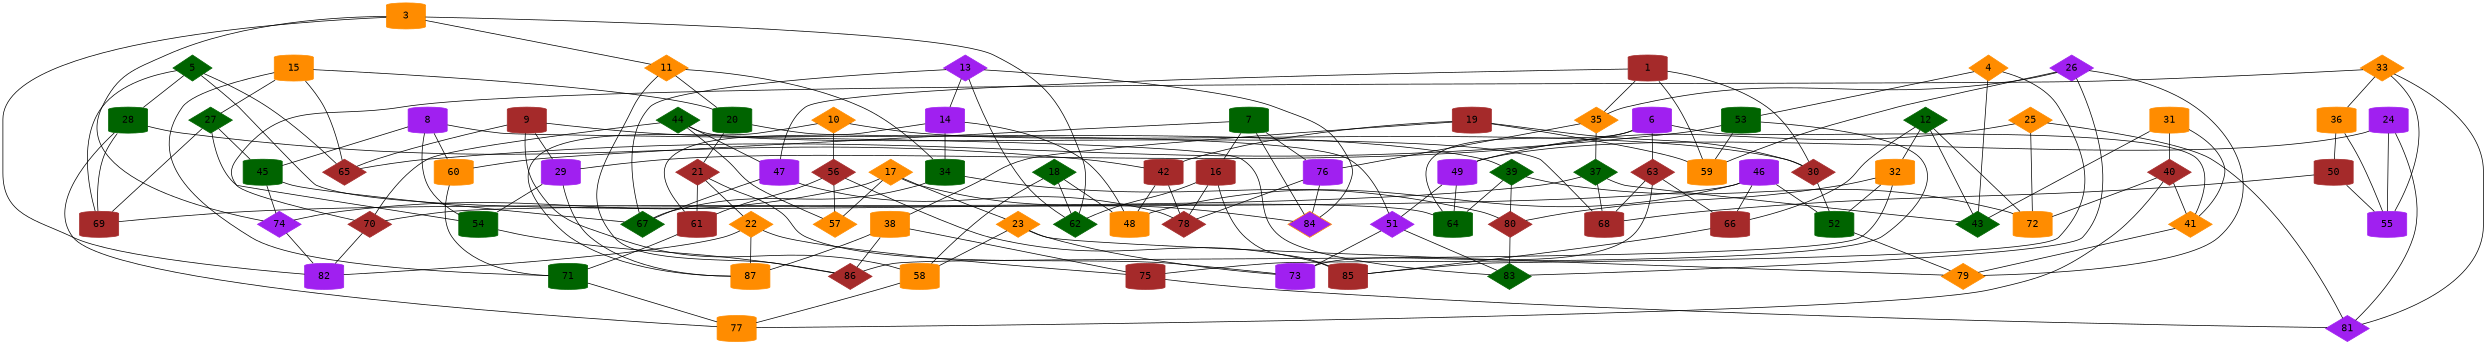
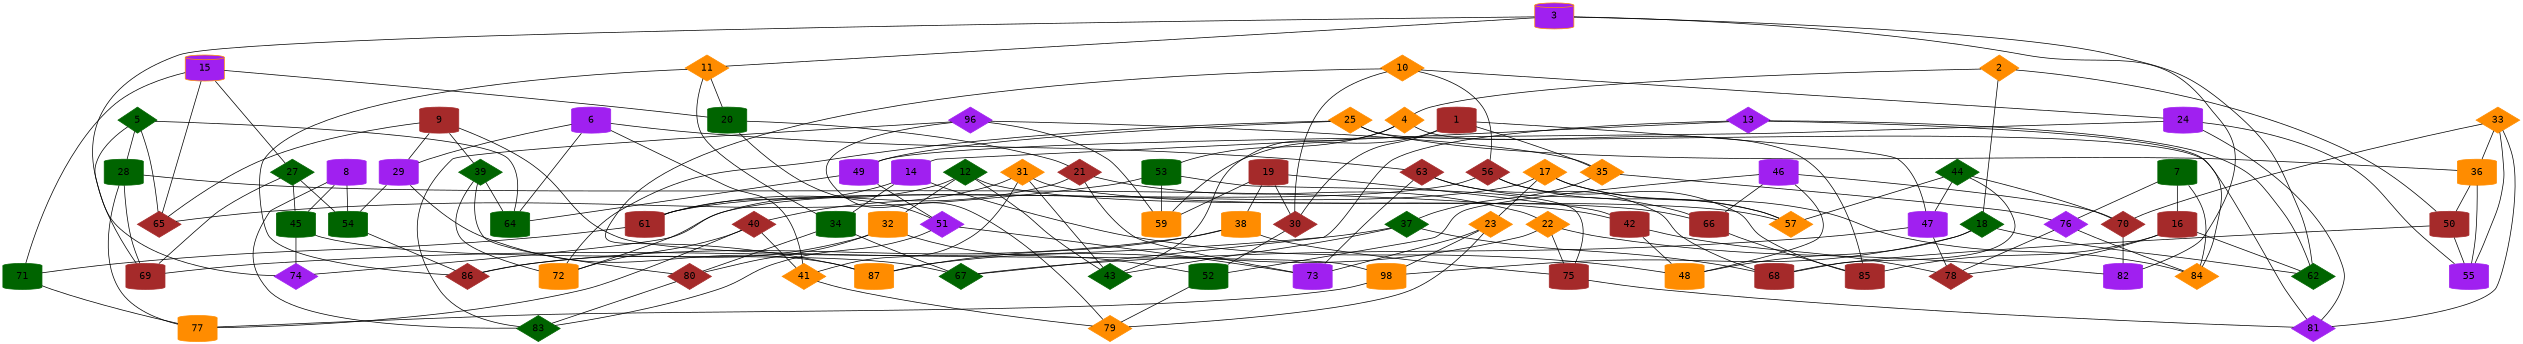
node "3": fillcolor darkorange -> purple
node "15": fillcolor darkorange -> purple
node "2": added
node "26": label "26" -> "96"
edge "10" -- "24": added
node "31": shape cylinder -> diamond
edge "25" -- "36": added
node "60": removed
node "76": shape cylinder -> diamond
edge "31" -- "57": added
node "84": fillcolor purple -> darkorange
edge "74" -- "82": removed
node "58": label "58" -> "98"
